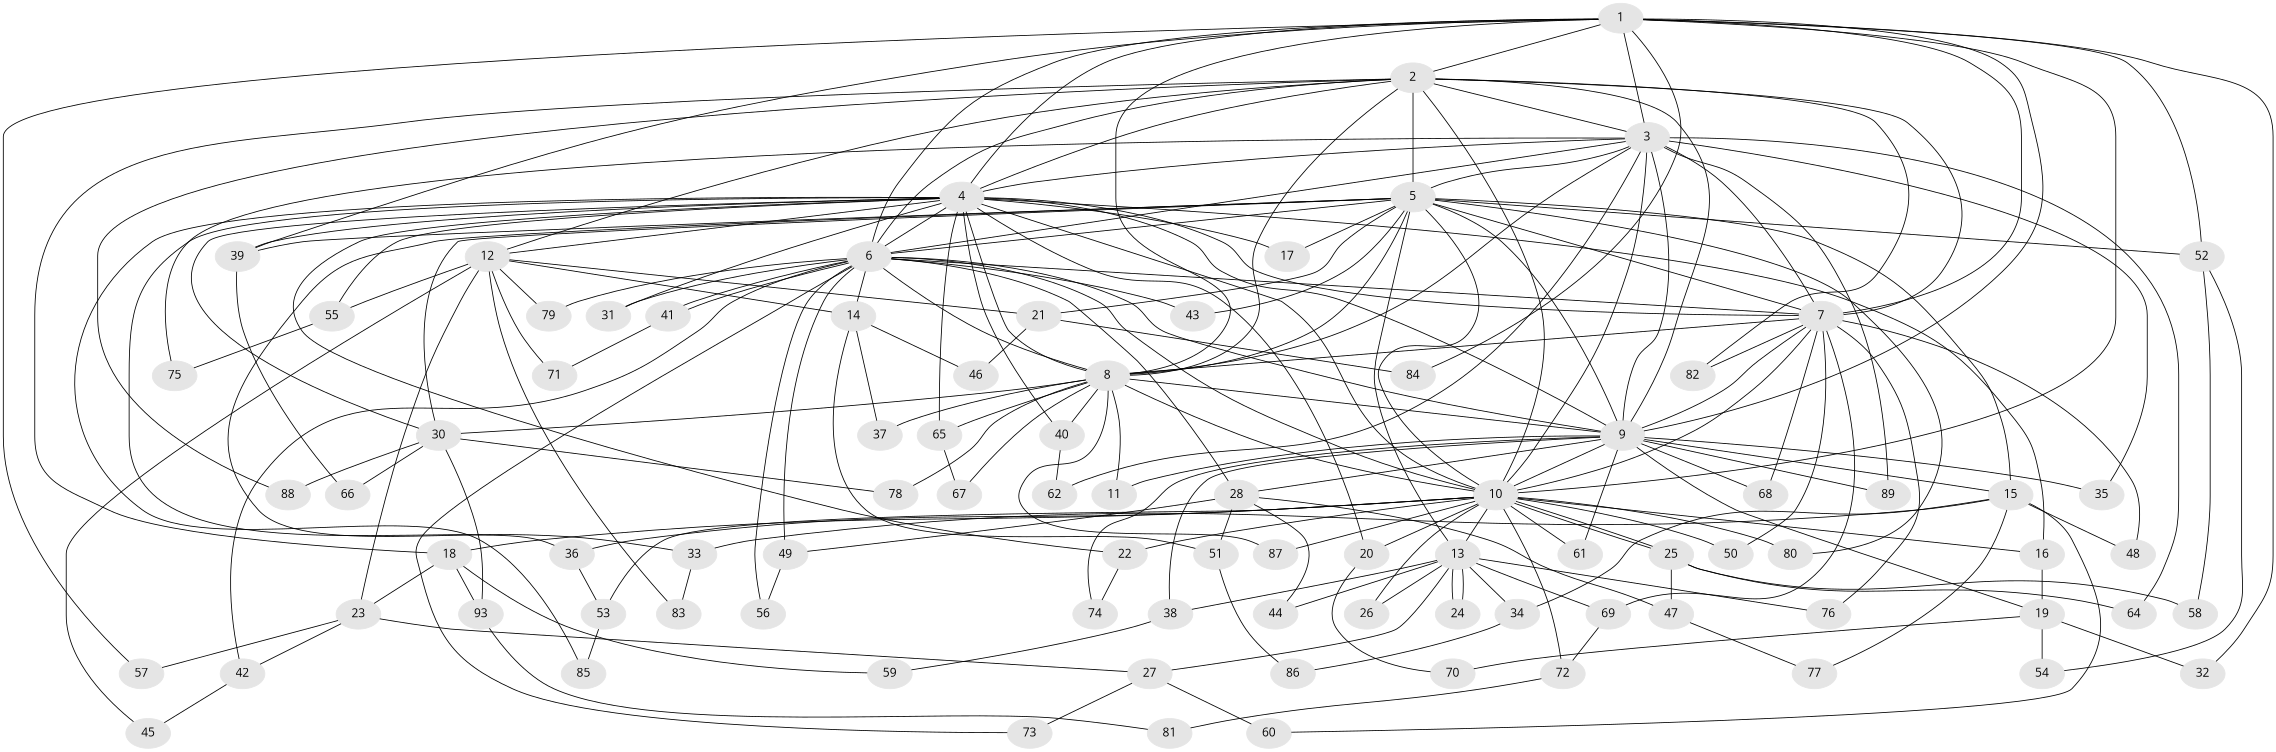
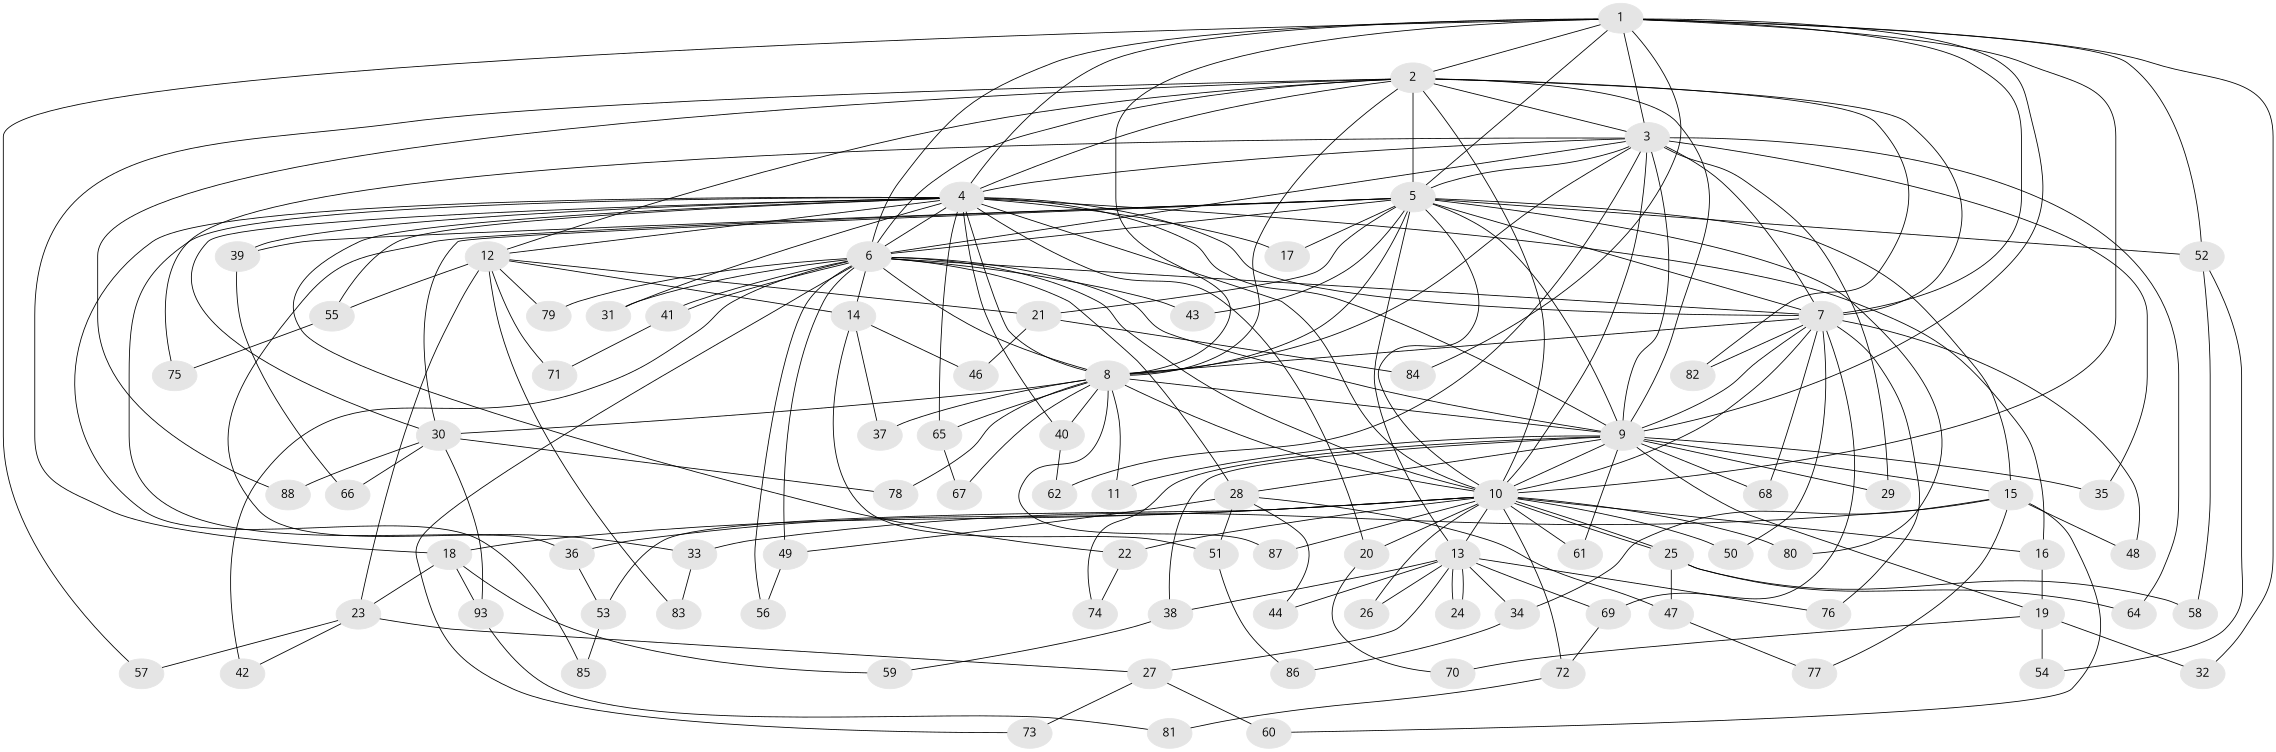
edge "1" -- "39": now "1" -- "5"
node "89": label "89" -> "29"
node "45": removed
